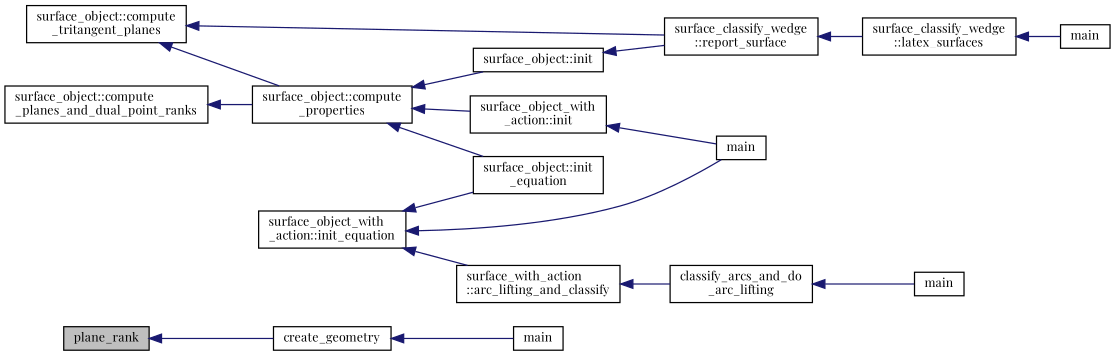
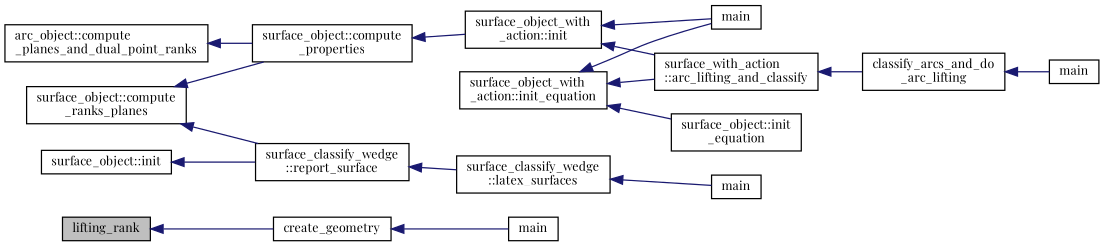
node "surface_object::compute _tritangent_planes": label "surface_object::compute _tritangent_planes" -> "surface_object::compute _ranks_planes"
edge "surface_with_action ::arc_lifting_and_classify" -> "surface_object_with _action::init": added
edge "surface_object::init" -> "surface_object::compute _properties": removed
node "surface_object::compute _planes_and_dual_point_ranks": label "surface_object::compute _planes_and_dual_point_ranks" -> "arc_object::compute _planes_and_dual_point_ranks"
edge "surface_object::init _equation" -> "surface_object::compute _properties": removed
node "plane_rank": label "plane_rank" -> "lifting_rank"
